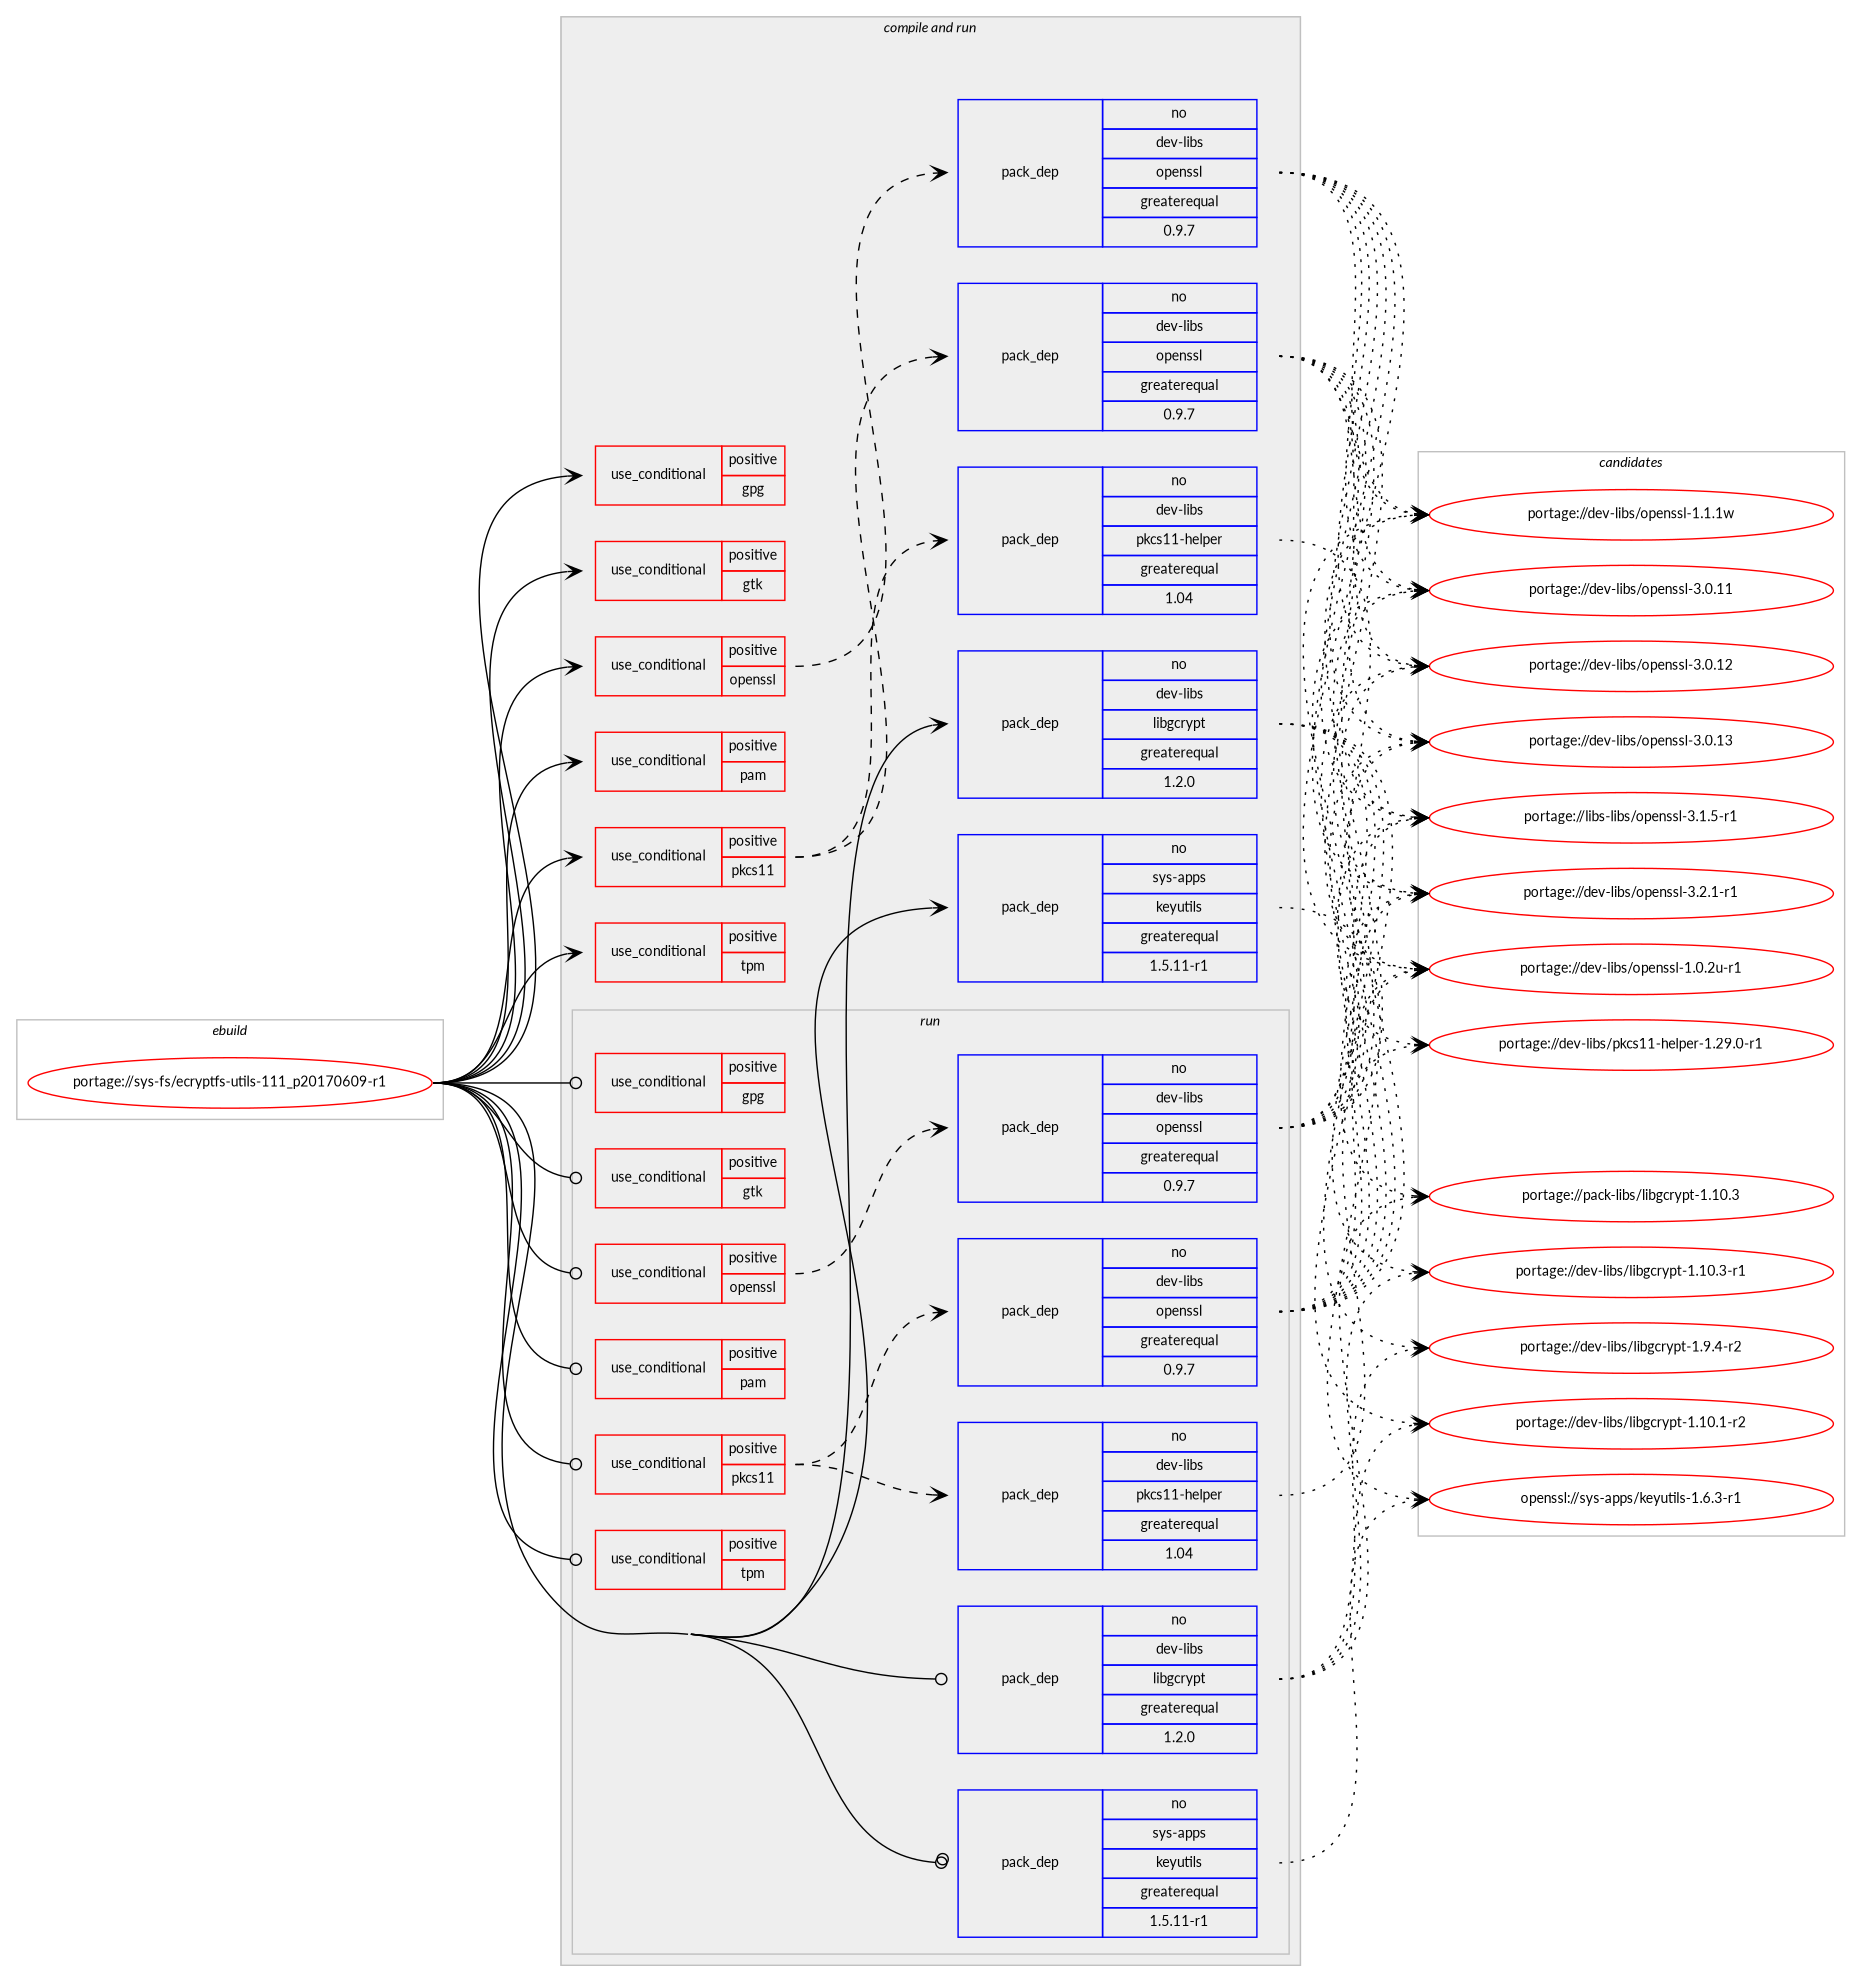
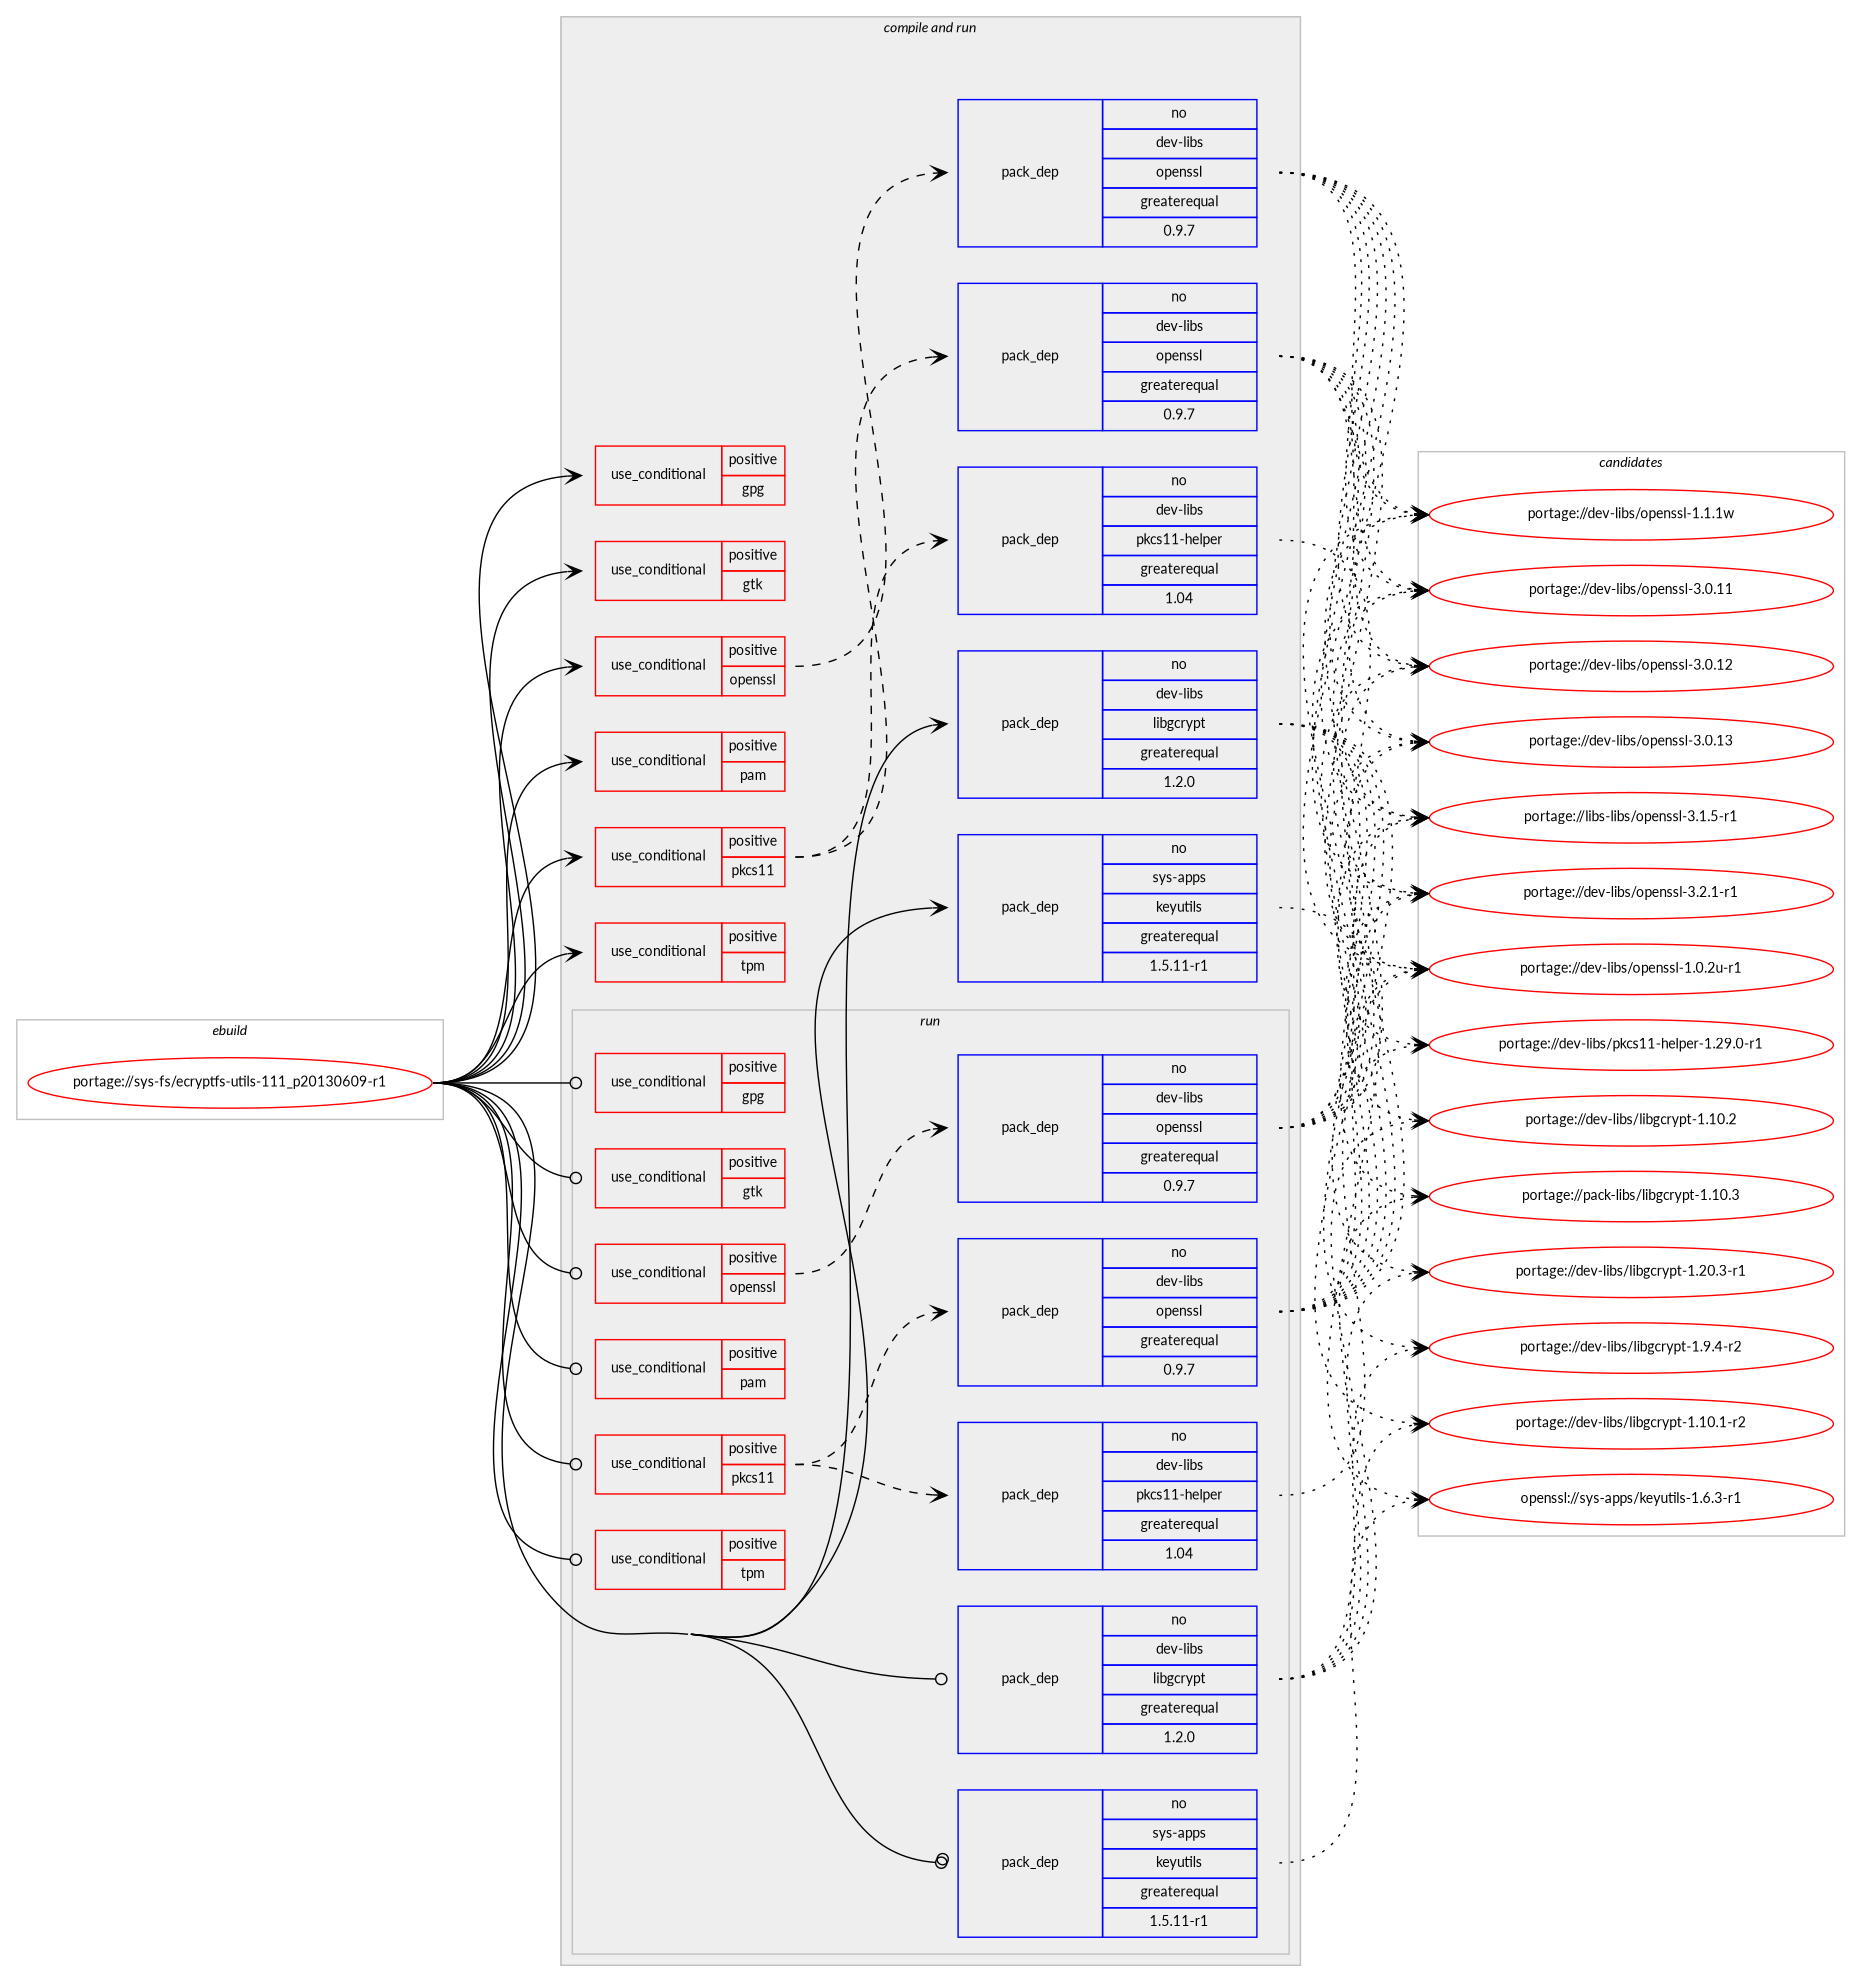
node "portage://sys-fs/ecryptfs-utils-111_p20170609-r1": label "portage://sys-fs/ecryptfs-utils-111_p20170609-r1" -> "portage://sys-fs/ecryptfs-utils-111_p20130609-r1"
node "portage://dev-libs/libgcrypt-1.10.2": added
node "portage://dev-libs/libgcrypt-1.10.3-r1": label "portage://dev-libs/libgcrypt-1.10.3-r1" -> "portage://dev-libs/libgcrypt-1.20.3-r1"
